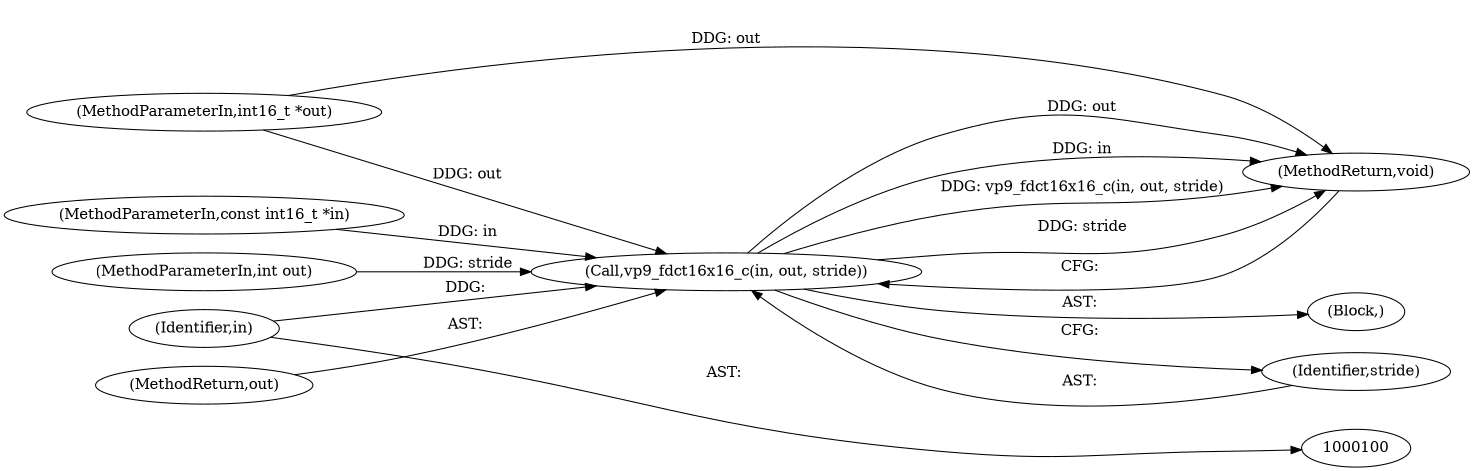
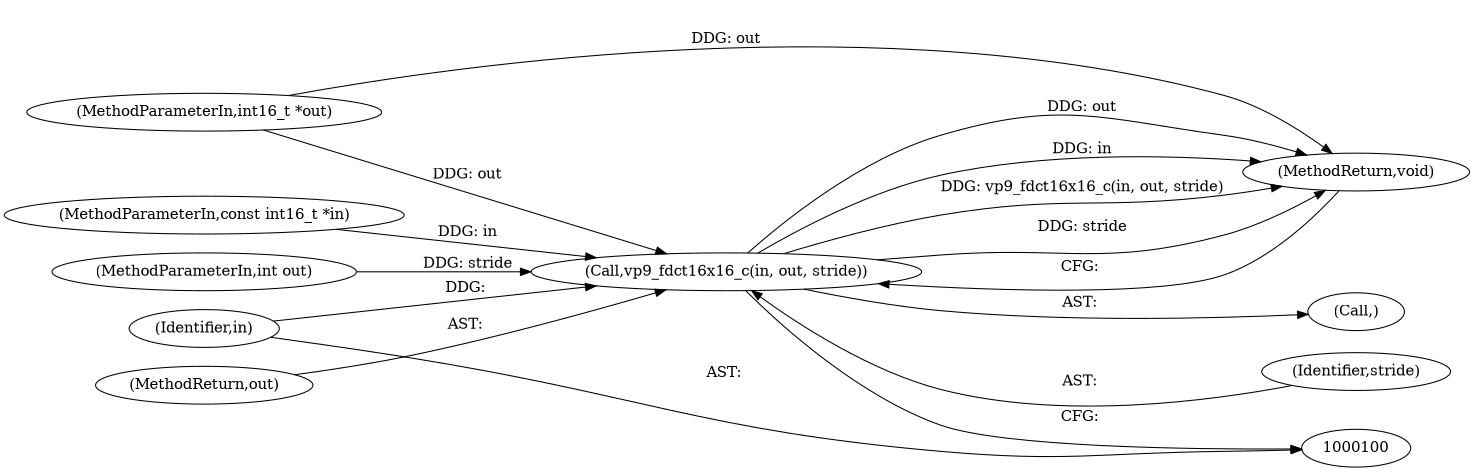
node "(Block,)": label "(Block,)" -> "(Call,)"
edge "(Call,vp9_fdct16x16_c(in, out, stride))" -> "(Identifier,stride)": now "(Call,vp9_fdct16x16_c(in, out, stride))" -> "1000100"
